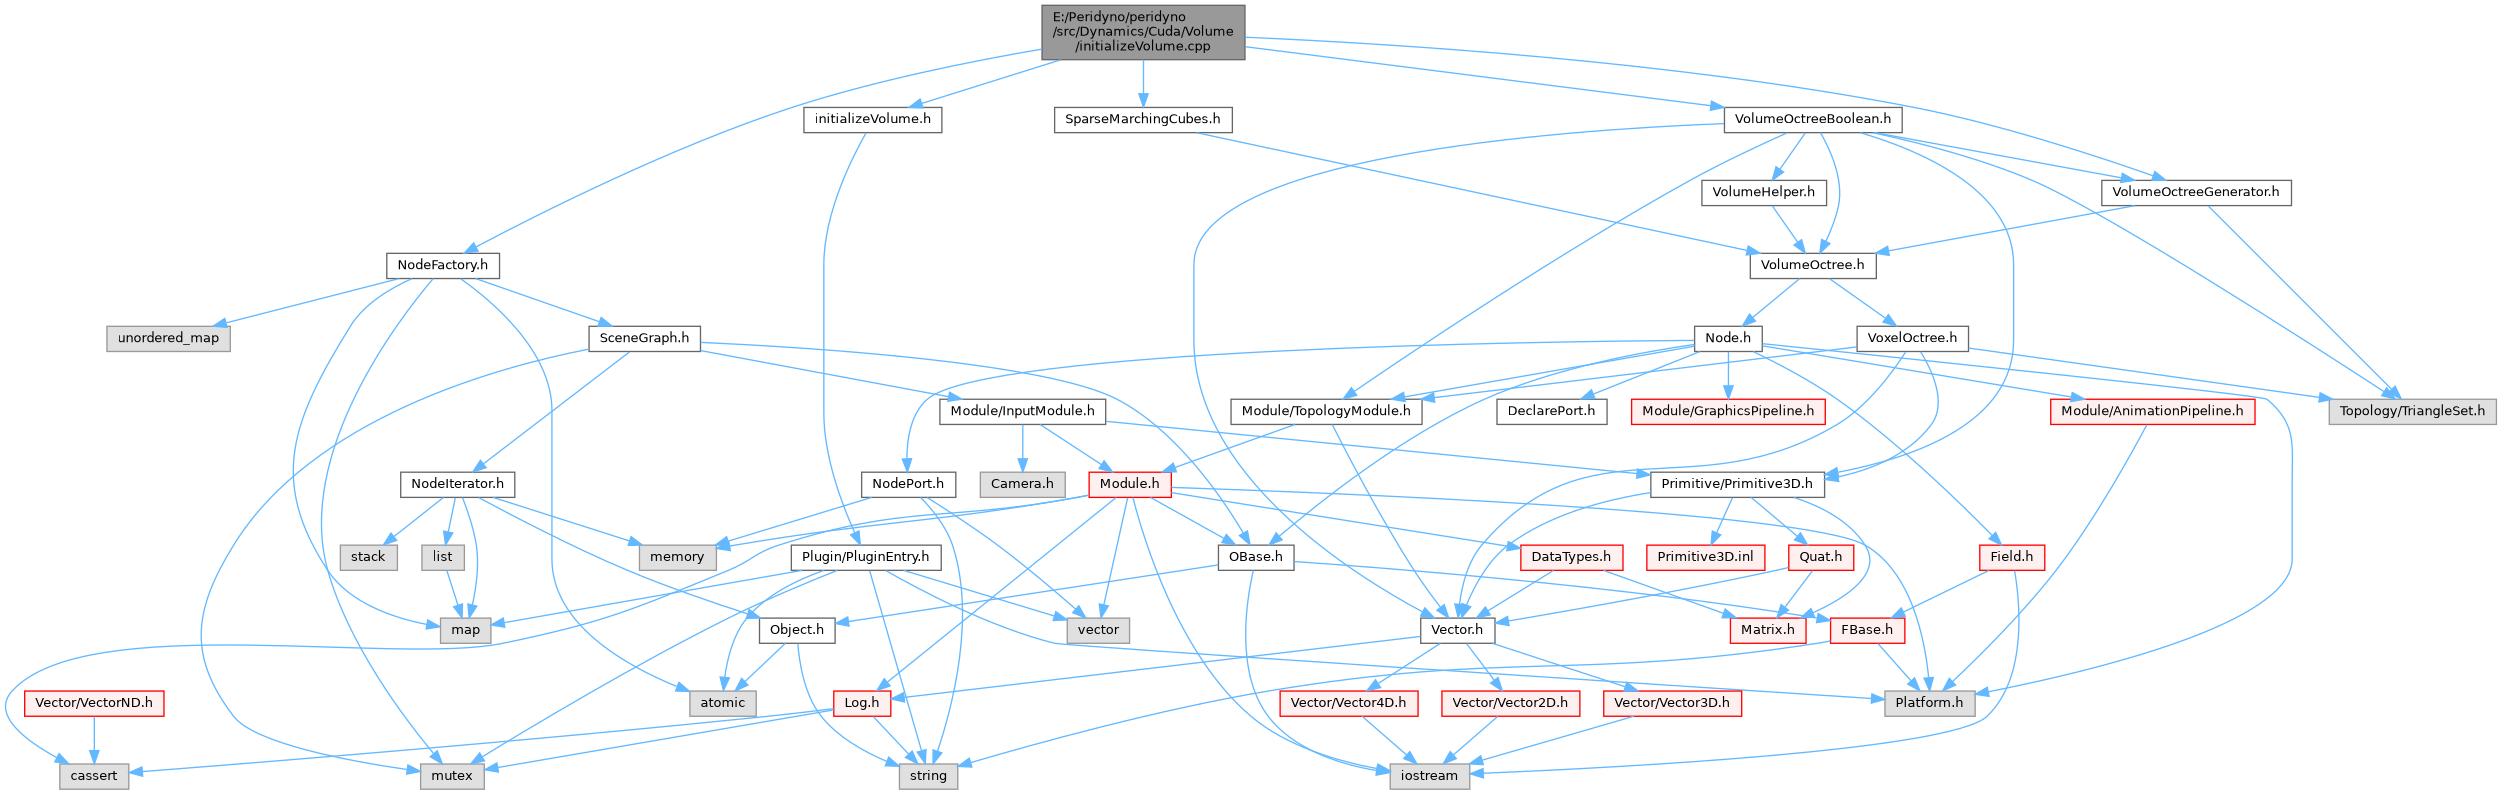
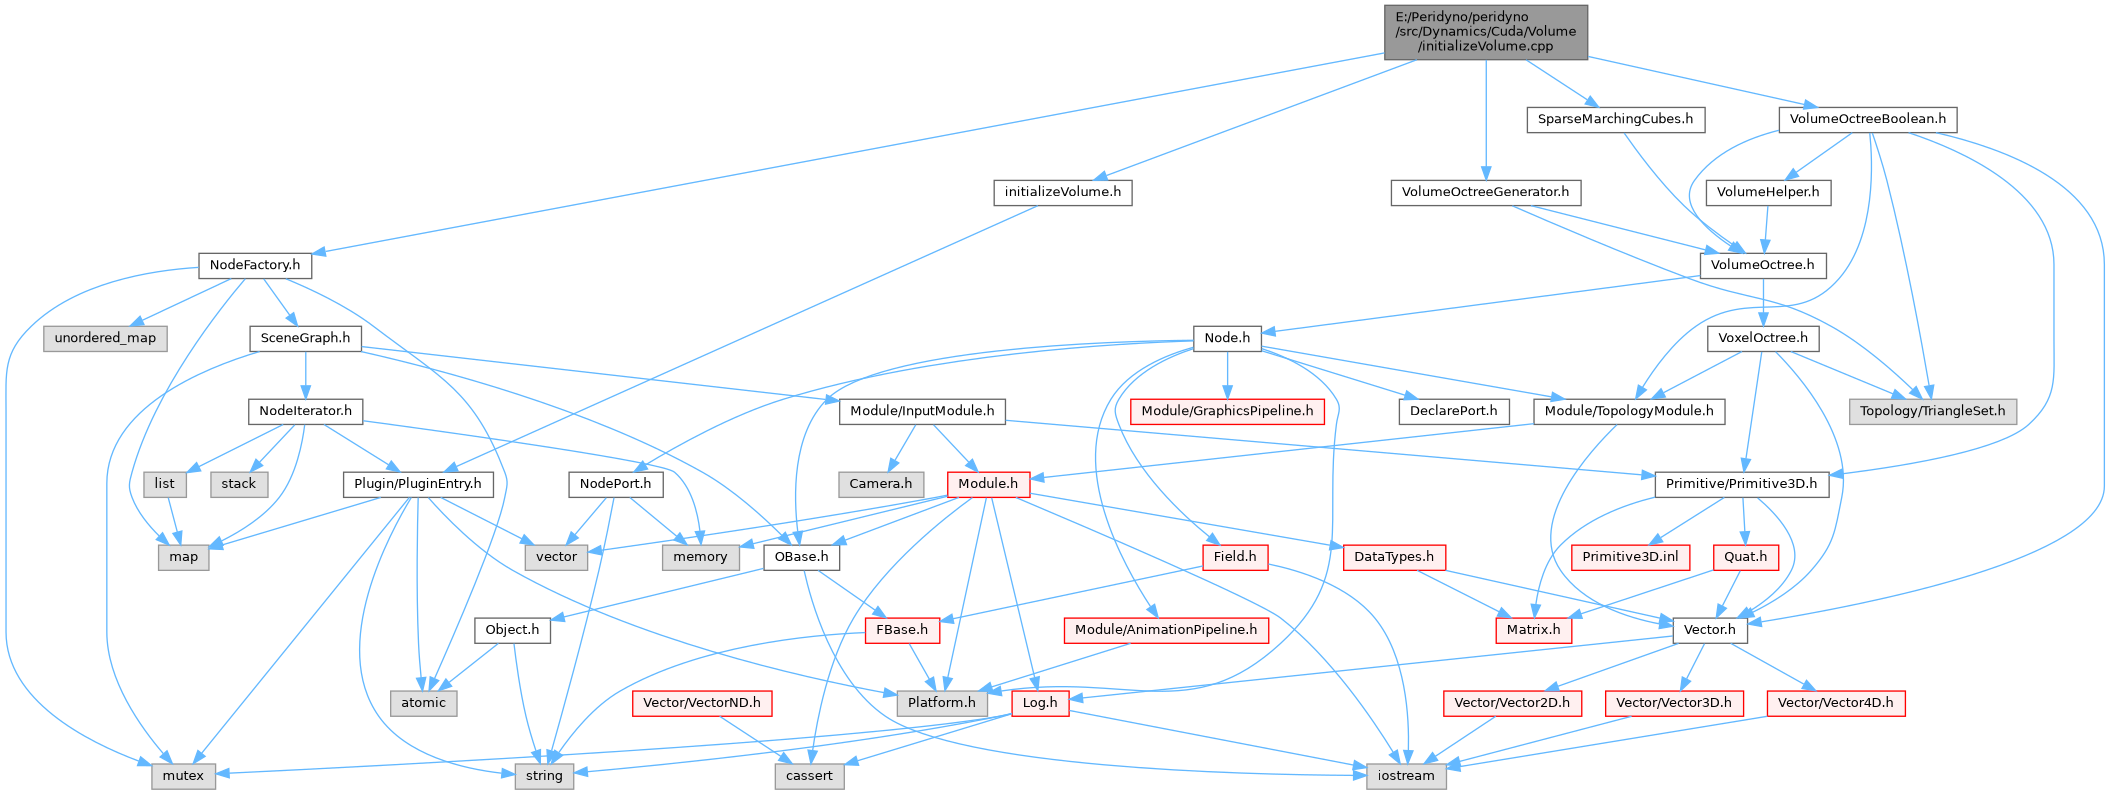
edge "VolumeOctreeBoolean.h" -> "VolumeOctreeGenerator.h": removed
edge "NodeIterator.h" -> "Object.h": now "NodeIterator.h" -> "Plugin/PluginEntry.h"
edge "Log.h" -> "iostream": added
